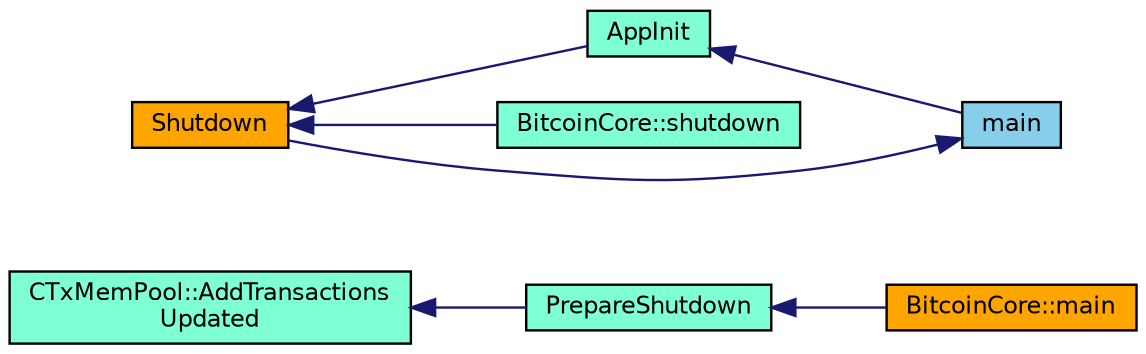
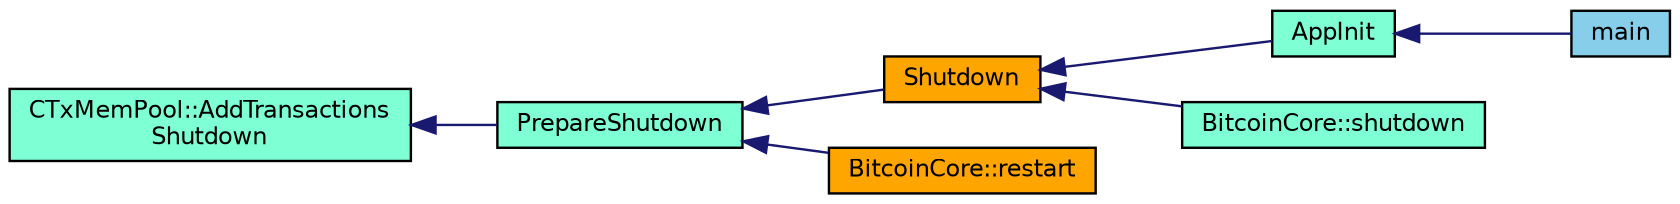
edge "Shutdown" -> "main": now "Shutdown" -> "PrepareShutdown"
node "CTxMemPool::AddTransactions Updated": label "CTxMemPool::AddTransactions Updated" -> "CTxMemPool::AddTransactions Shutdown"
node "BitcoinCore::main": label "BitcoinCore::main" -> "BitcoinCore::restart"
